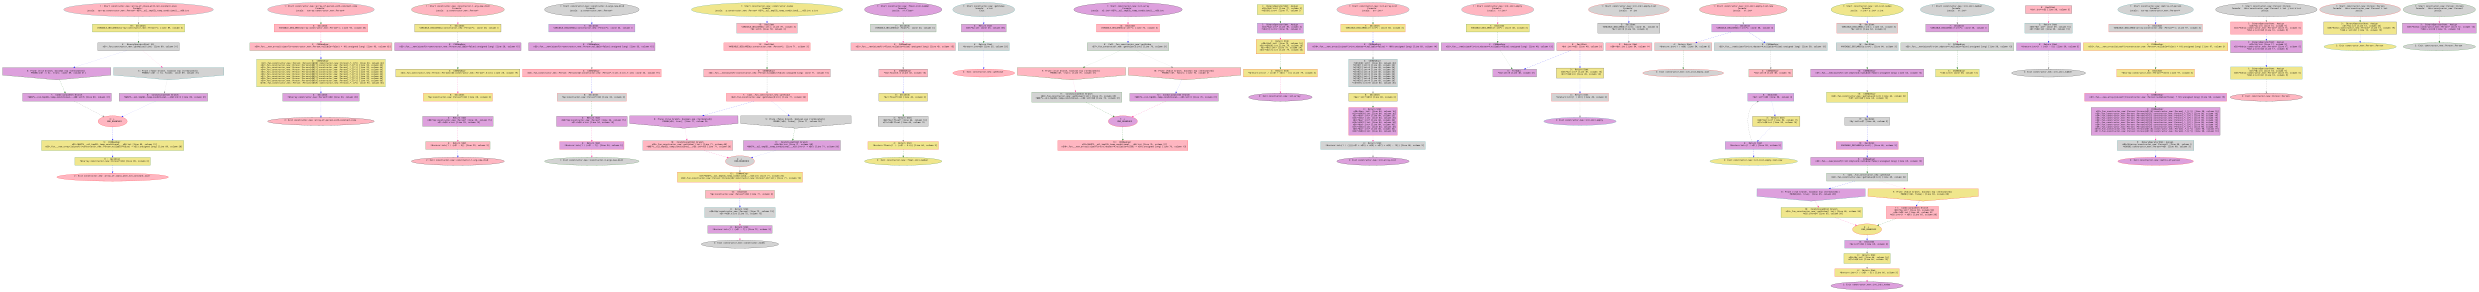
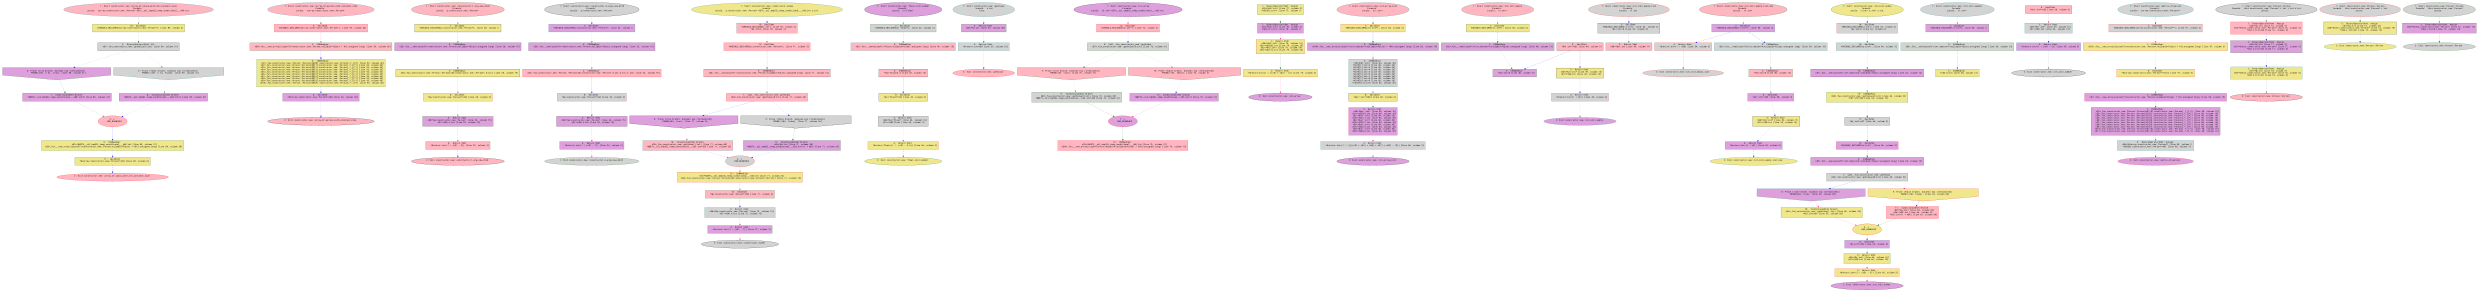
node "6:  Formals *n$2:int=0 [line 48, column 21]": label "6:  Formals *n$2:int=0 [line 48, column 21]" -> "6:  CXXNewExpr *n$2:int=0 [line 48, column 21]"
edge "4:  Return Stmt *&return:int=(1 / n$1) [line 59, column 3]" -> "8:  DeclStmt *&x1:int*=n$2 [line 58, column 3]": now "6:  CXXNewExpr *n$2:int=0 [line 58, column 13]" -> "8:  DeclStmt *&x1:int*=n$2 [line 58, column 3]"
